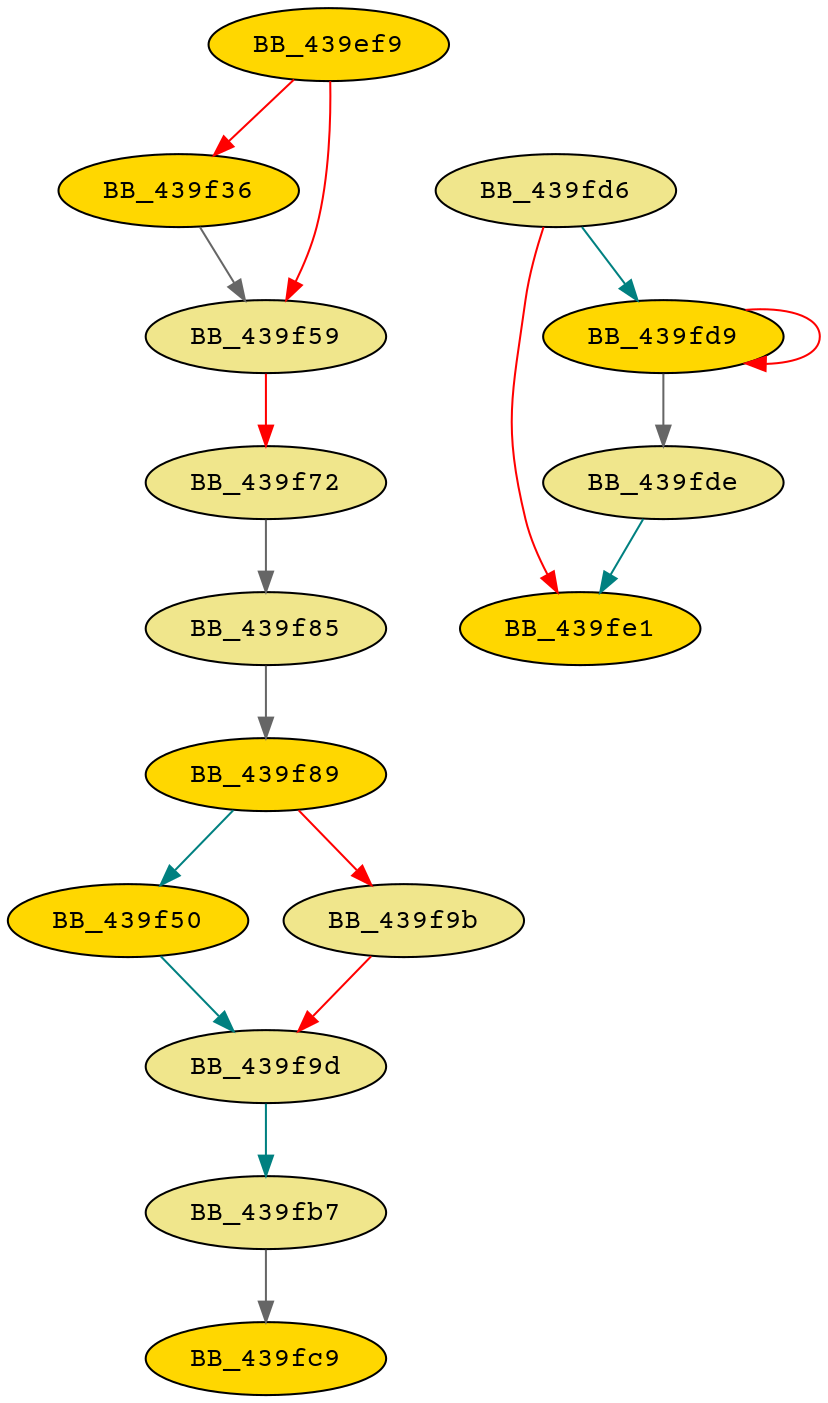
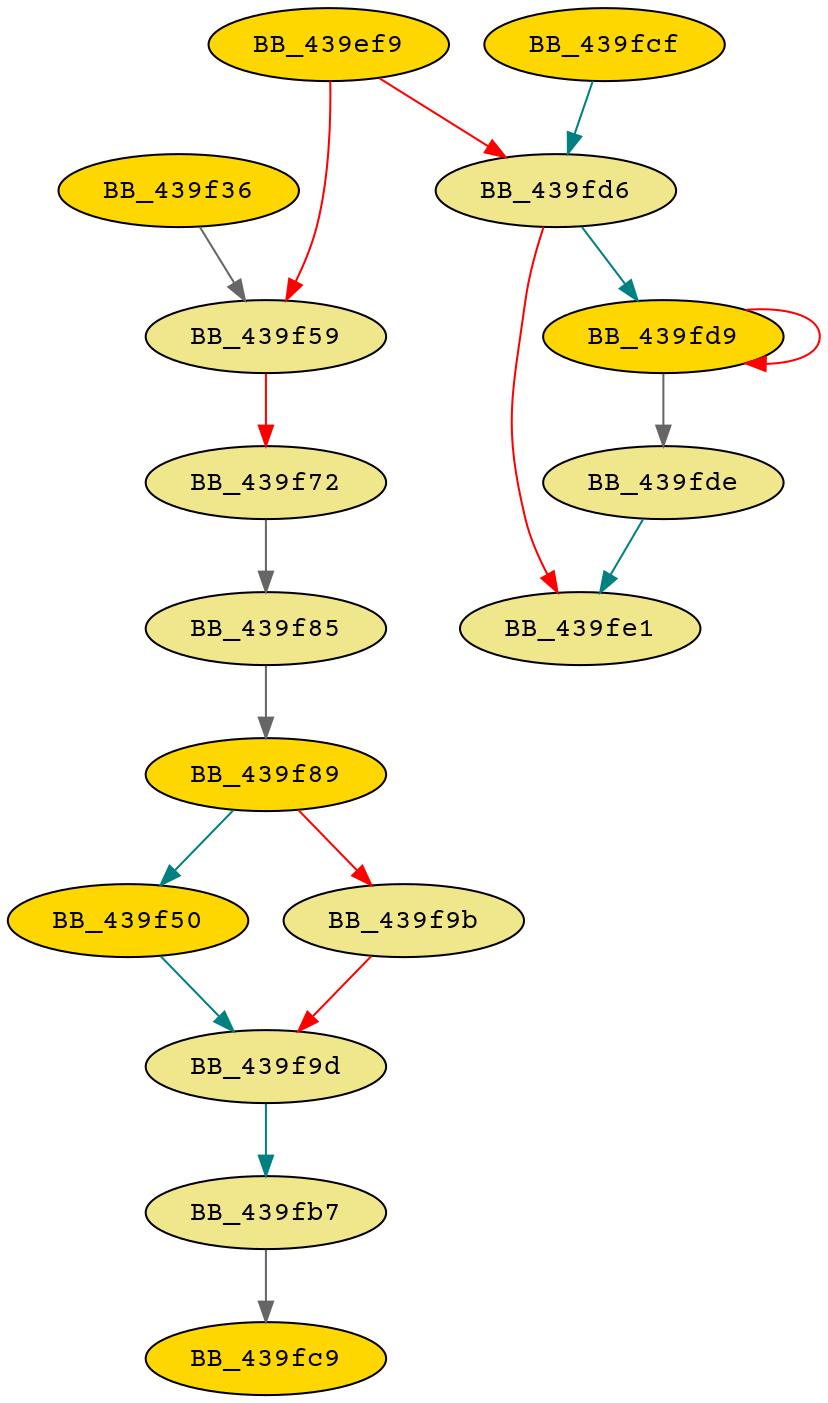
node "BB_439fcf": added
edge "BB_439ef9" -> "BB_439f36": now "BB_439ef9" -> "BB_439fd6"
node "BB_439fe1": fillcolor gold -> khaki
